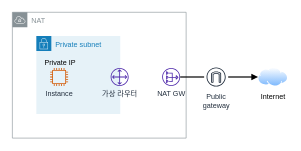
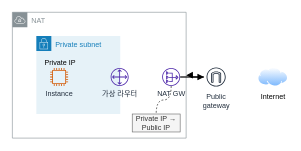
edge "NAT GW" -- "Public gateway": arrowhead none -> block
edge "Public gateway" -> "Internet": now "Public gateway" -> "NAT"
edge "NAT GW" -- "Private IP → Public IP": added
node "Private IP → Public IP": added
